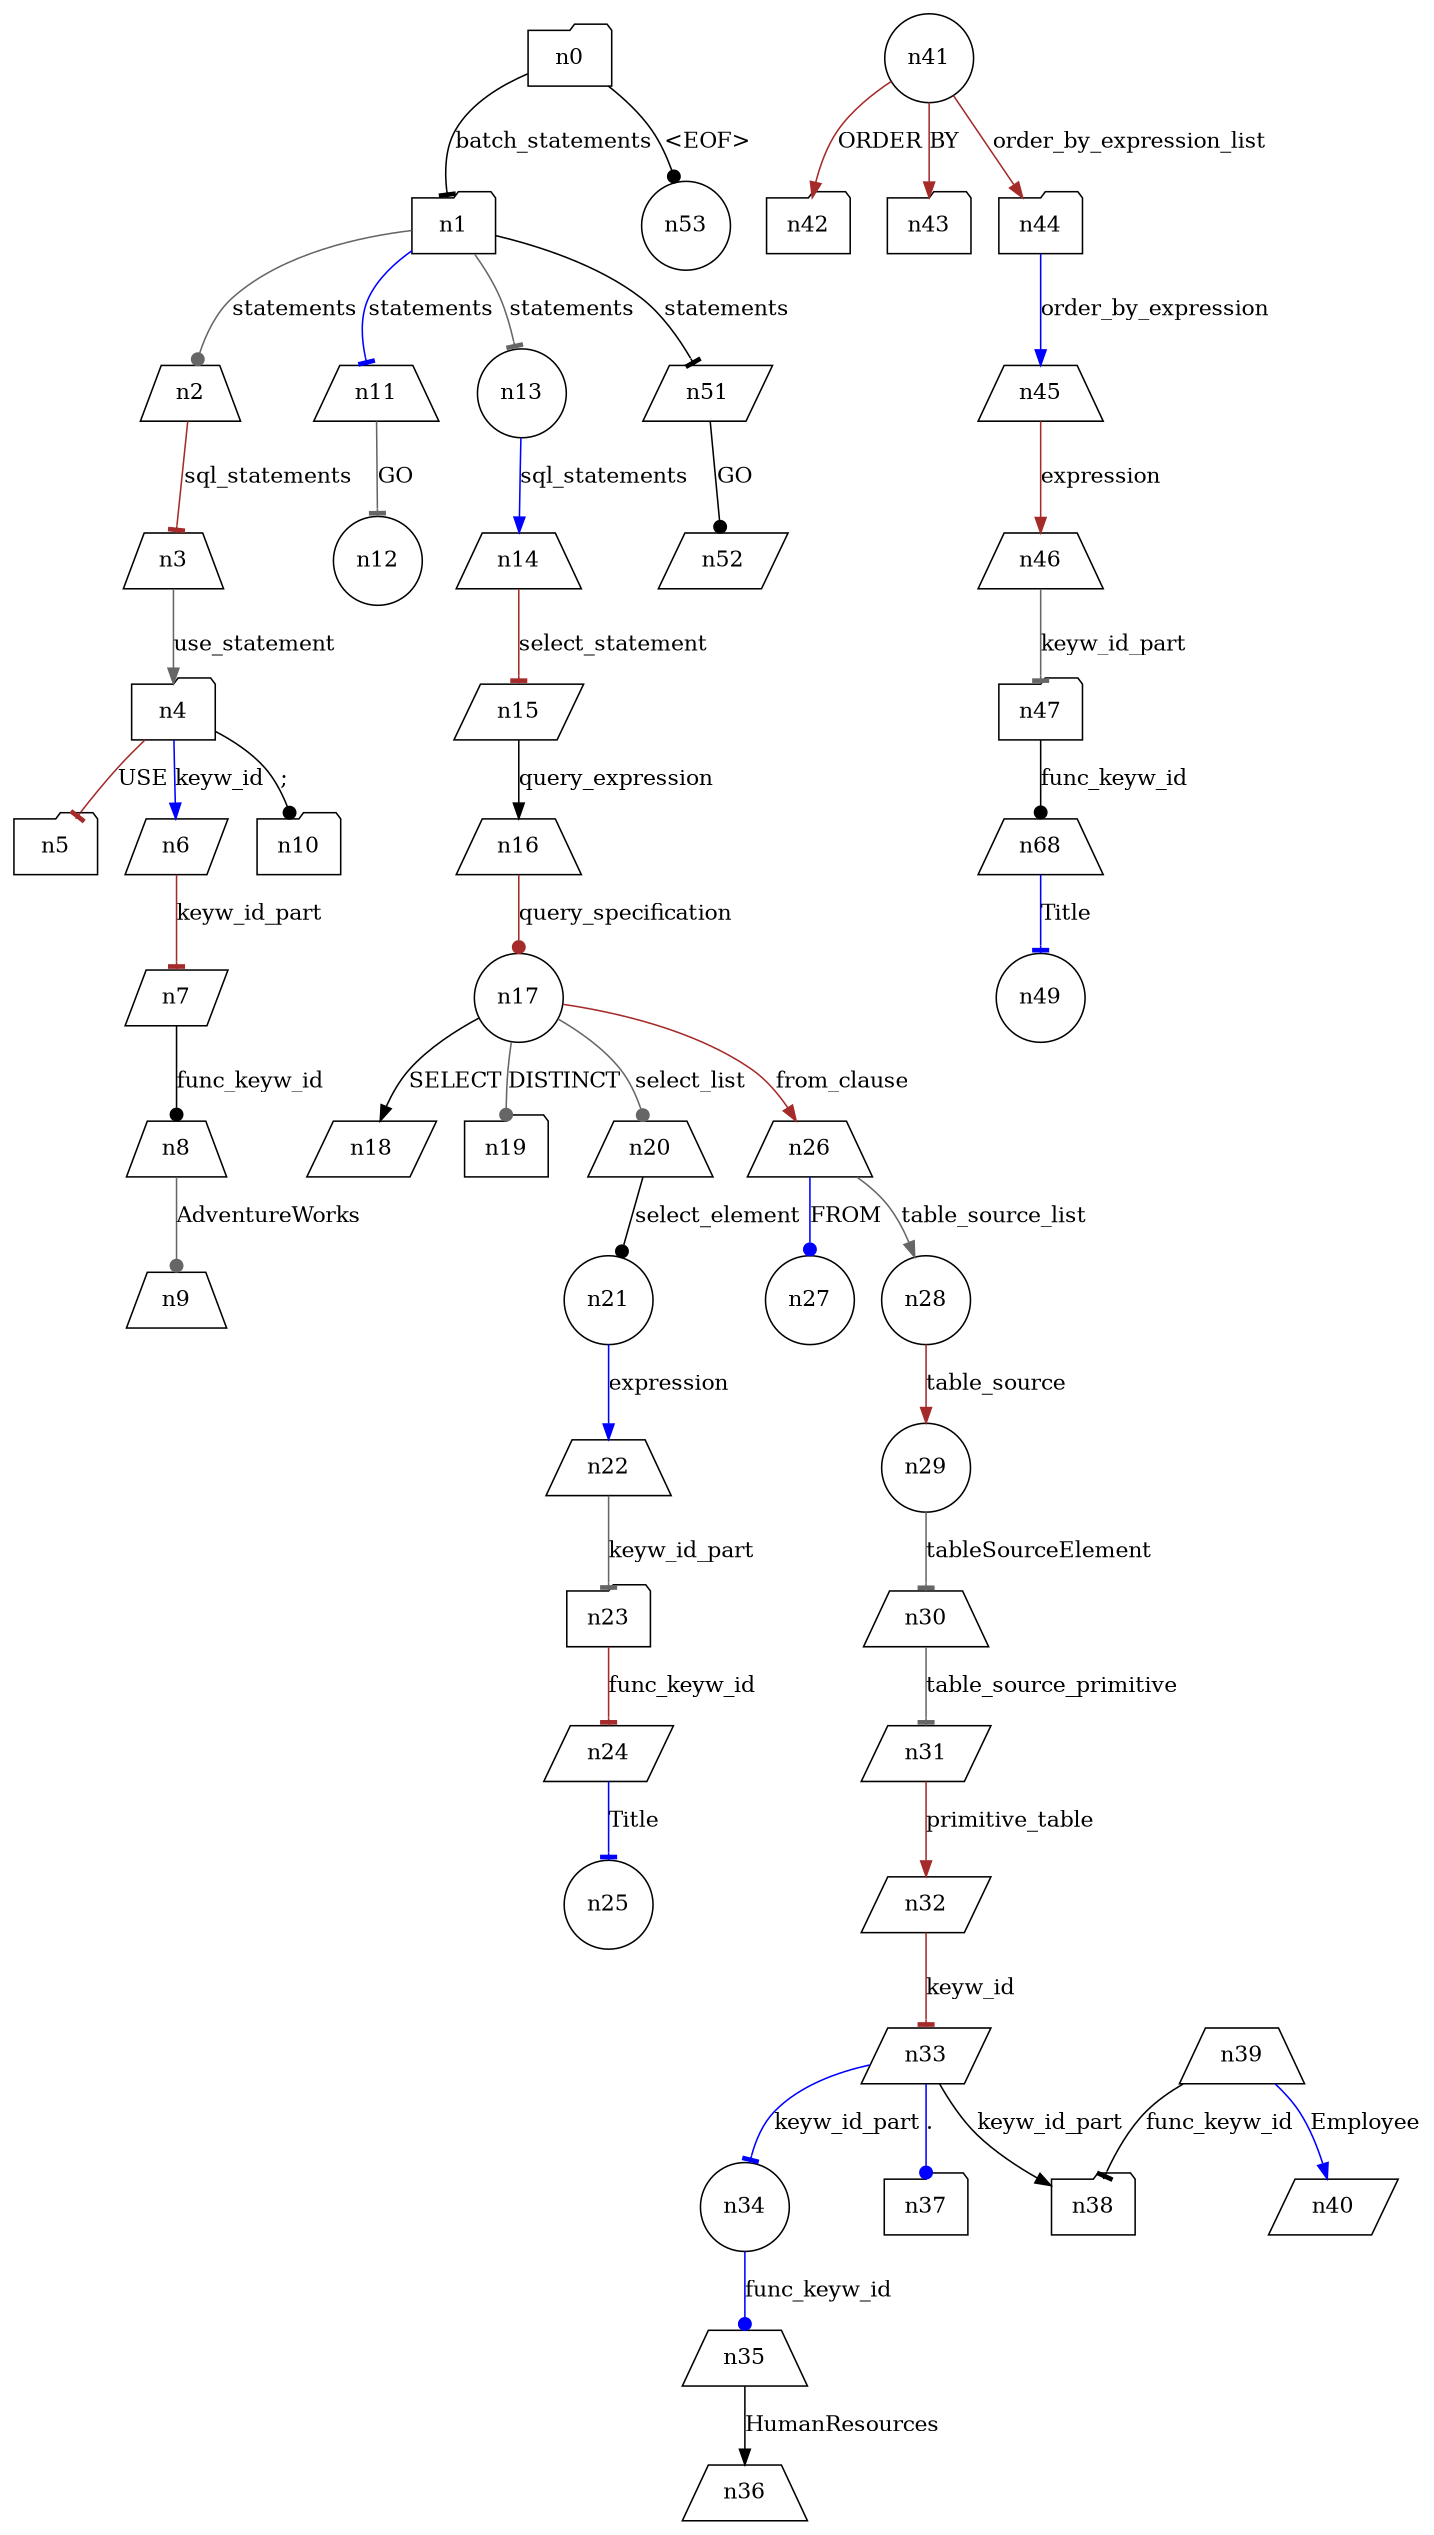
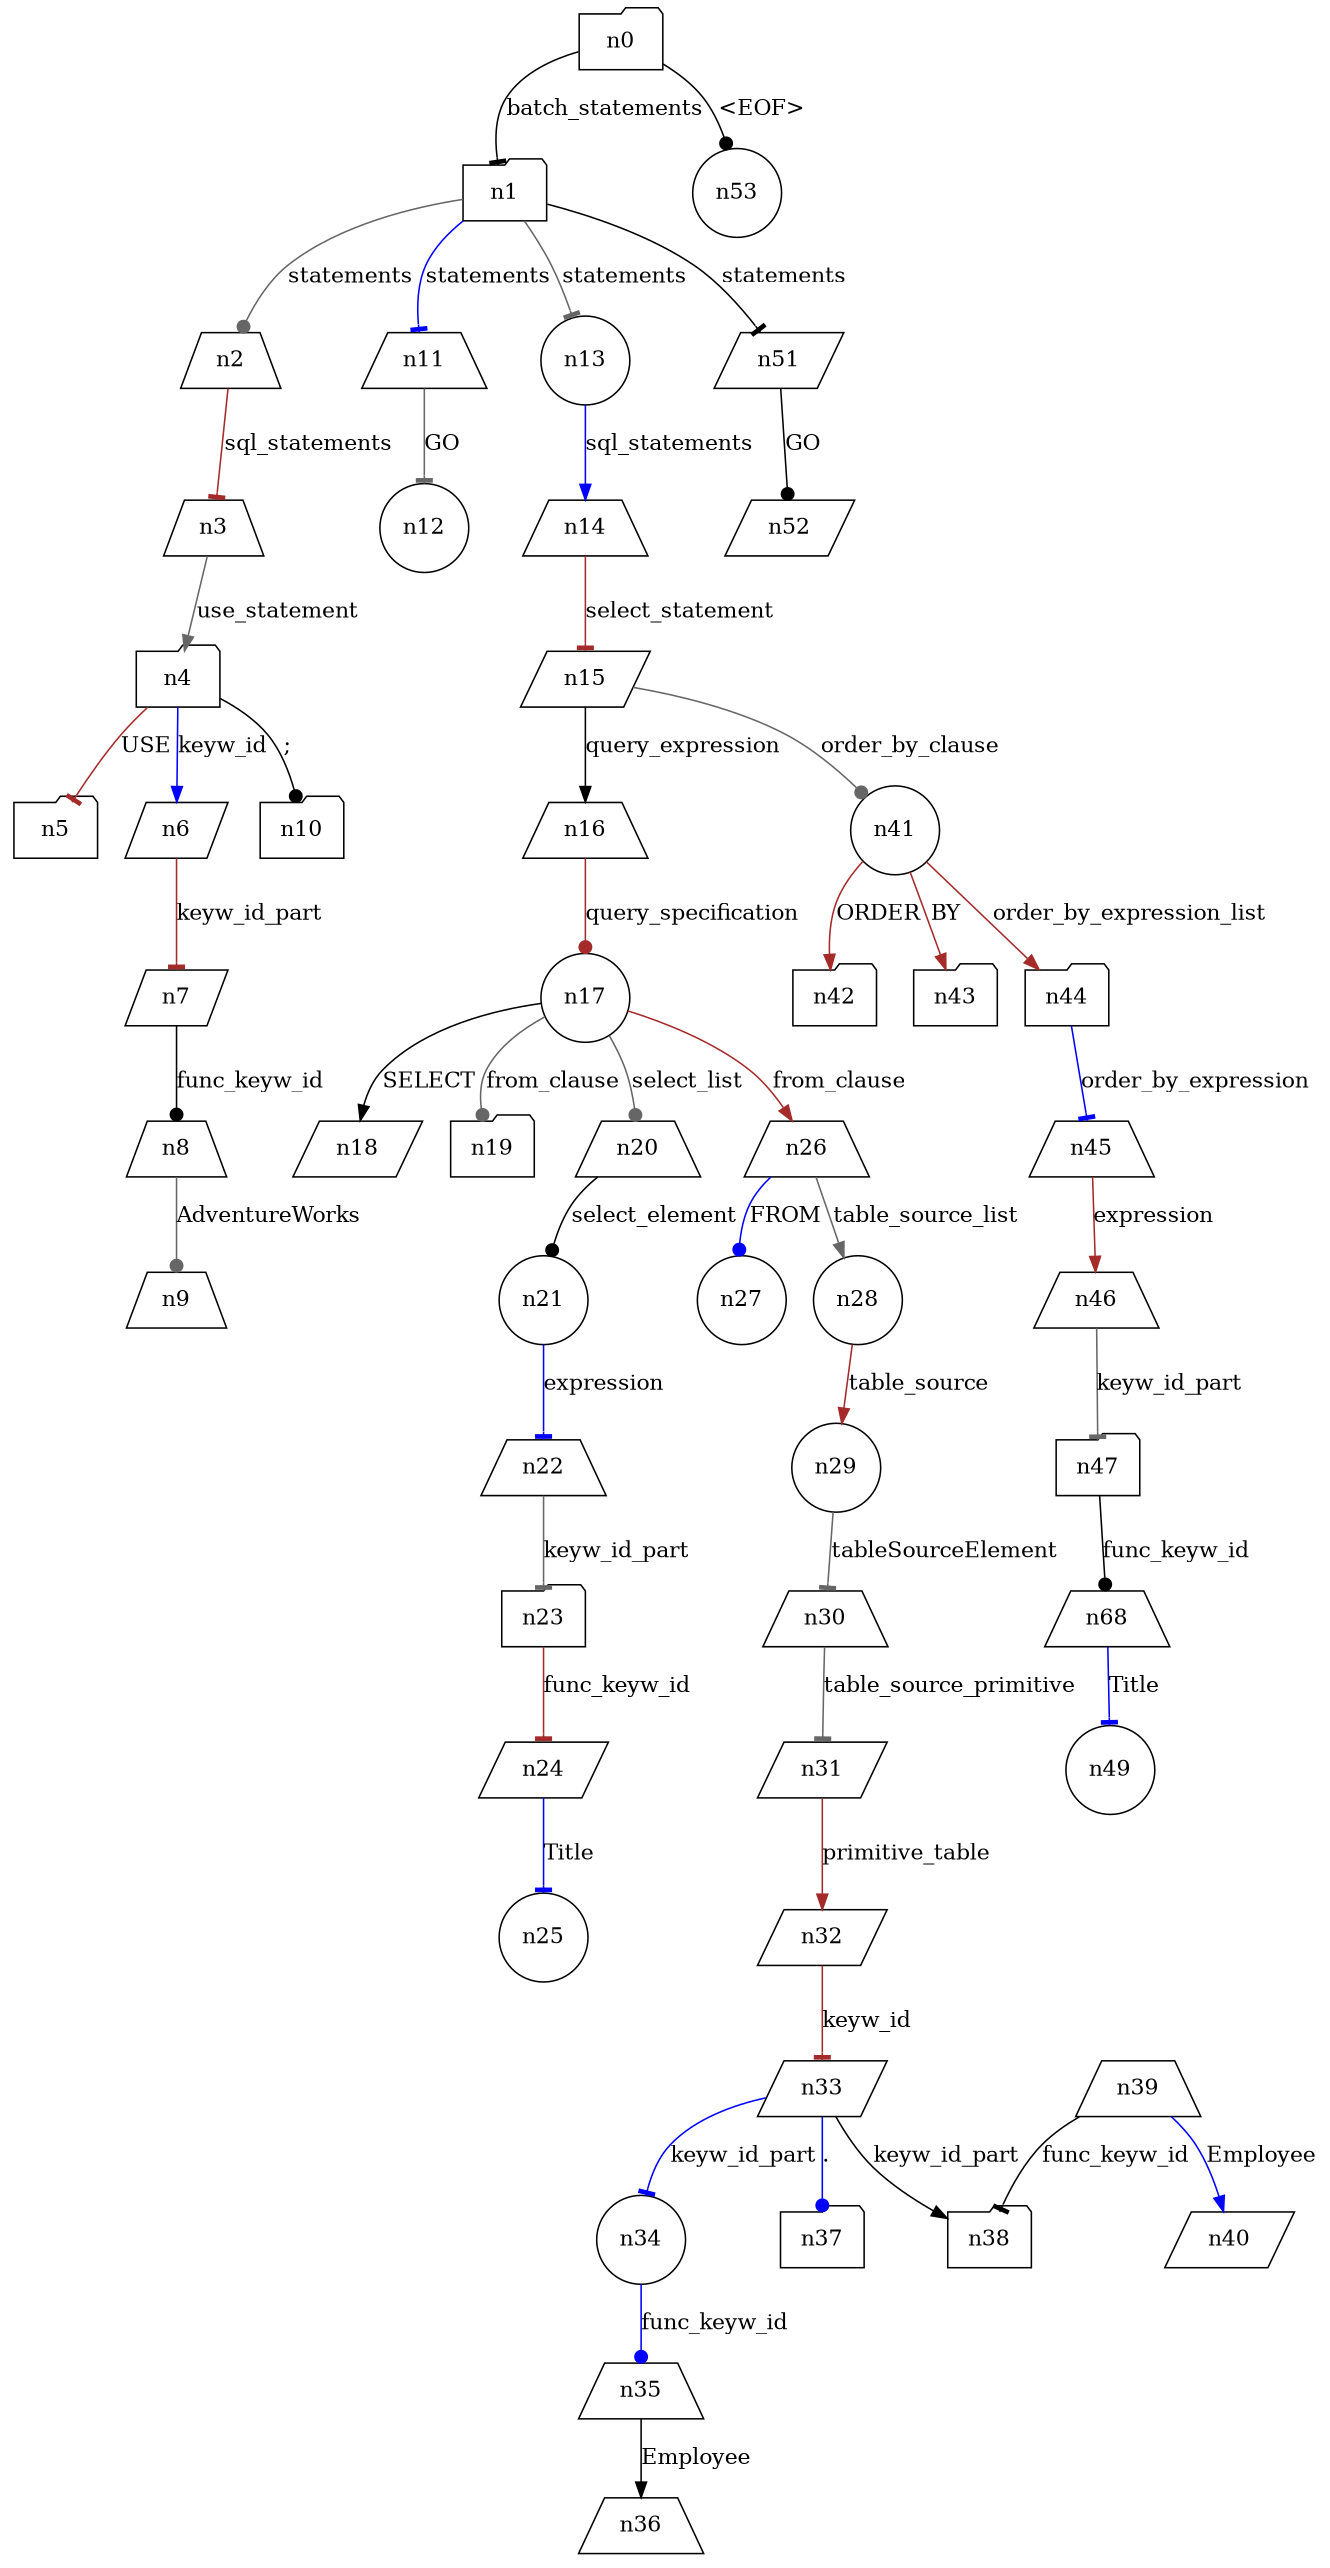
edge "n44" -> "n45": arrowhead normal -> tee
edge "n15" -> "n41": added, label "order_by_clause"
edge "n17" -> "n19": label "DISTINCT" -> "from_clause"
edge "n21" -> "n22": arrowhead normal -> tee
edge "n35" -> "n36": label "HumanResources" -> "Employee"
